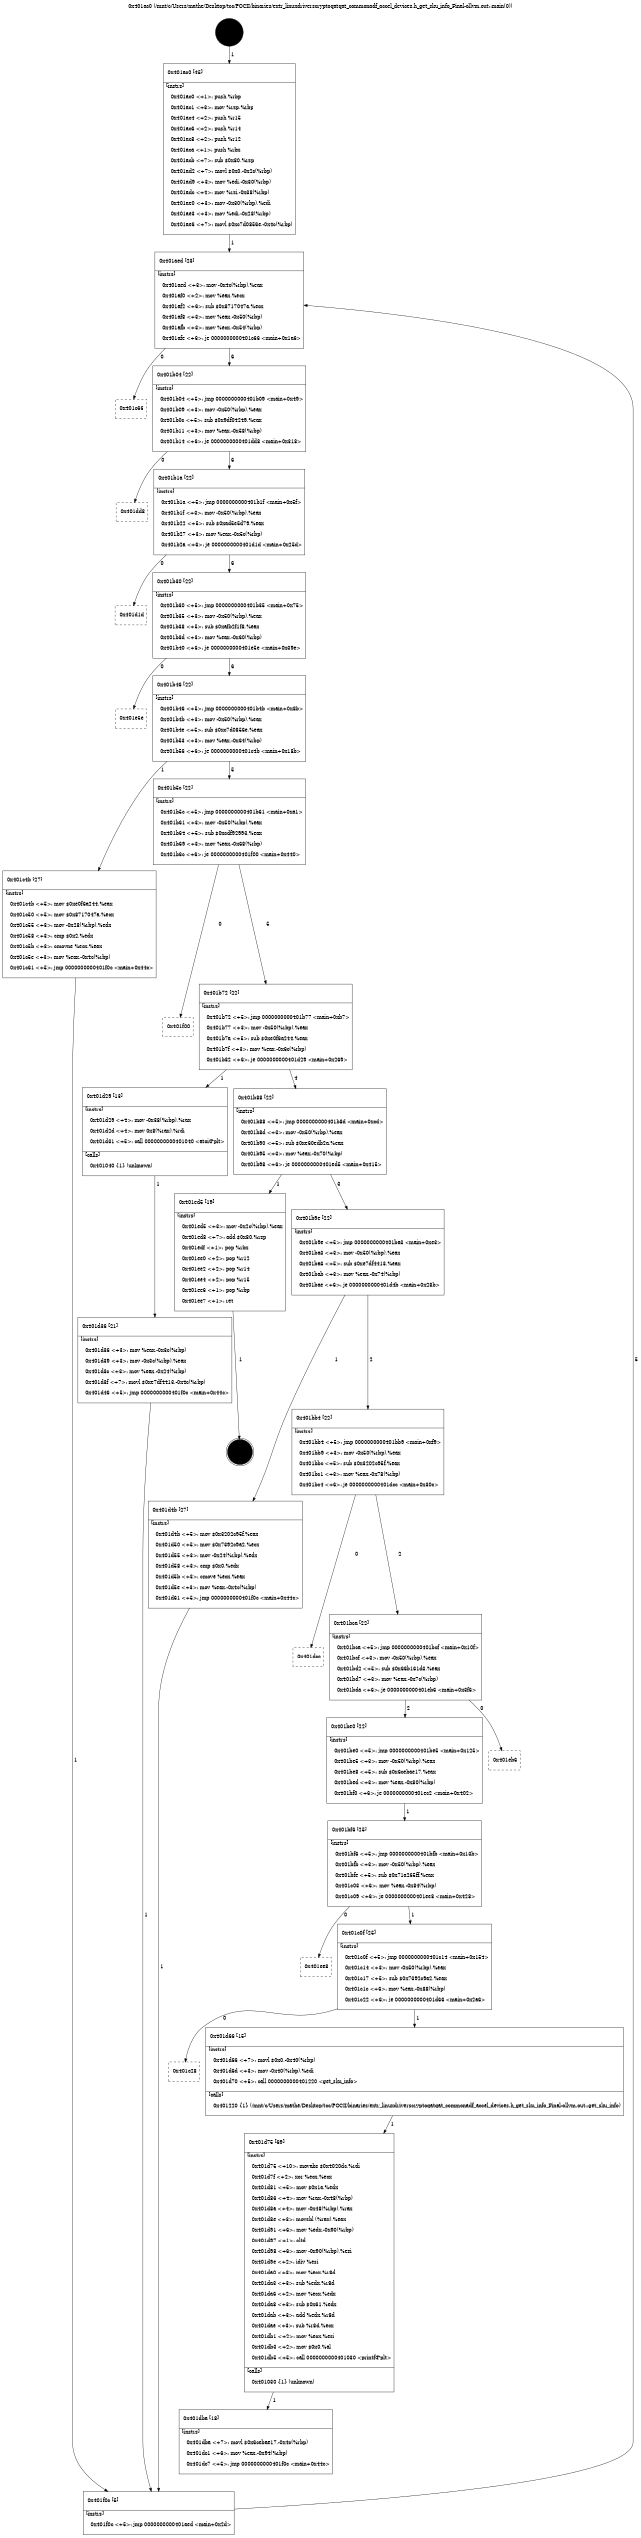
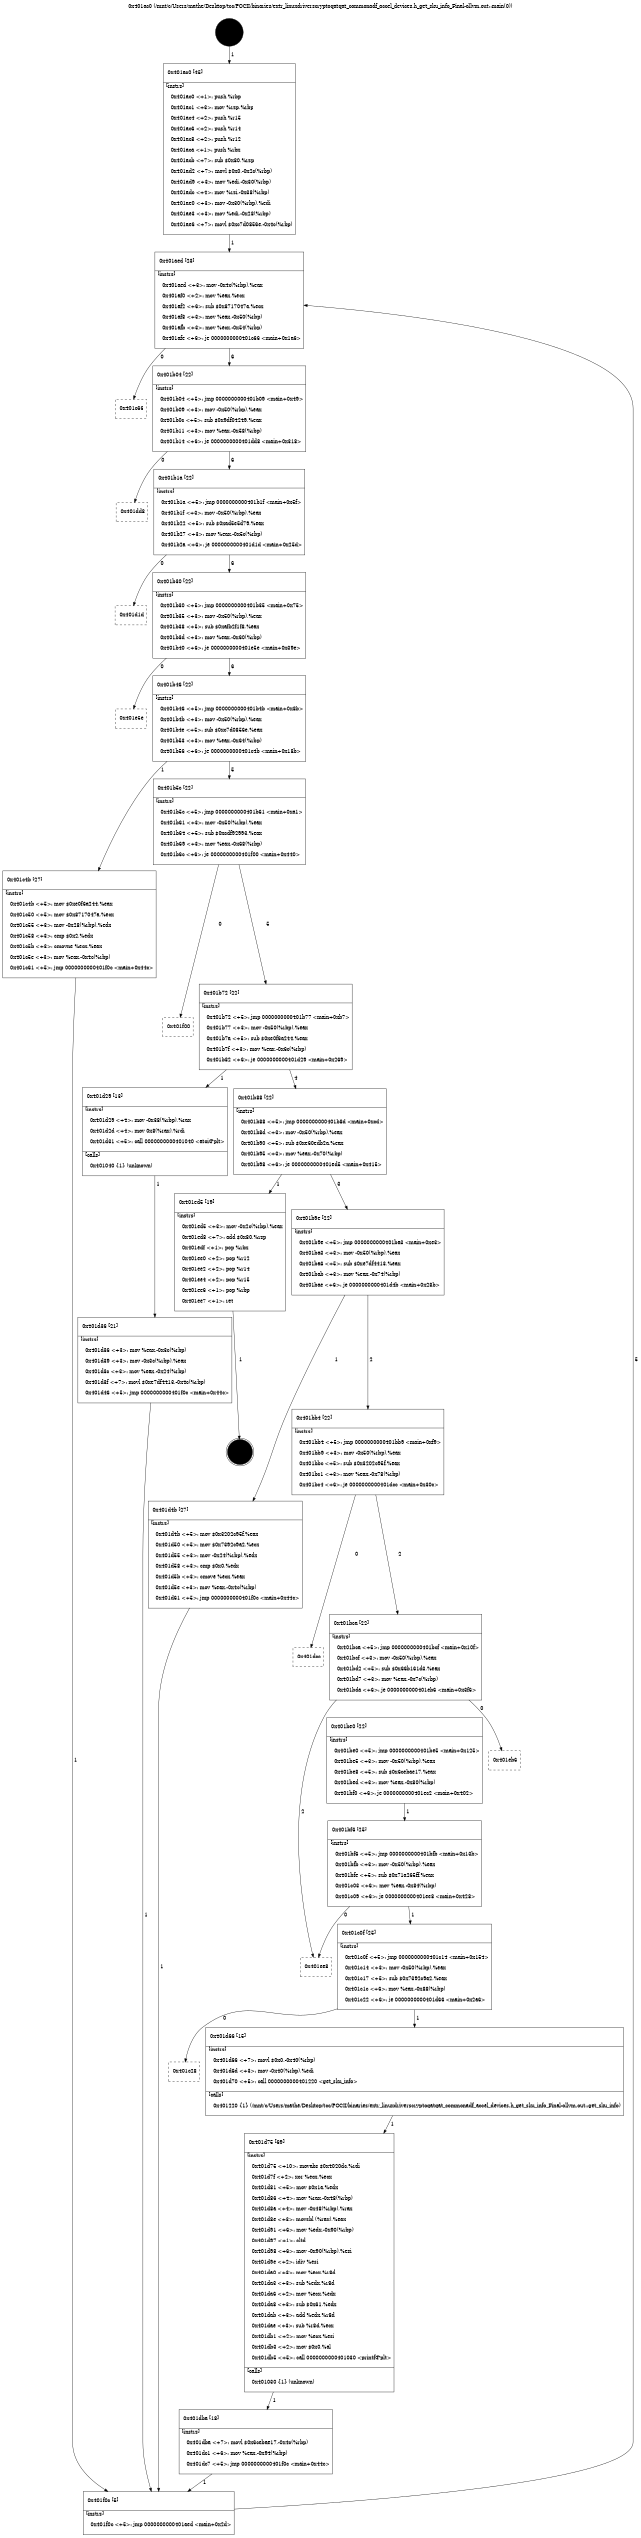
edge "0x401bca [22]" -> "0x401be0 [22]": now "0x401bca [22]" -> "0x401ee8"
edge "0x401dba [18]" -> "0x401f0c [5]": added, label "1"
